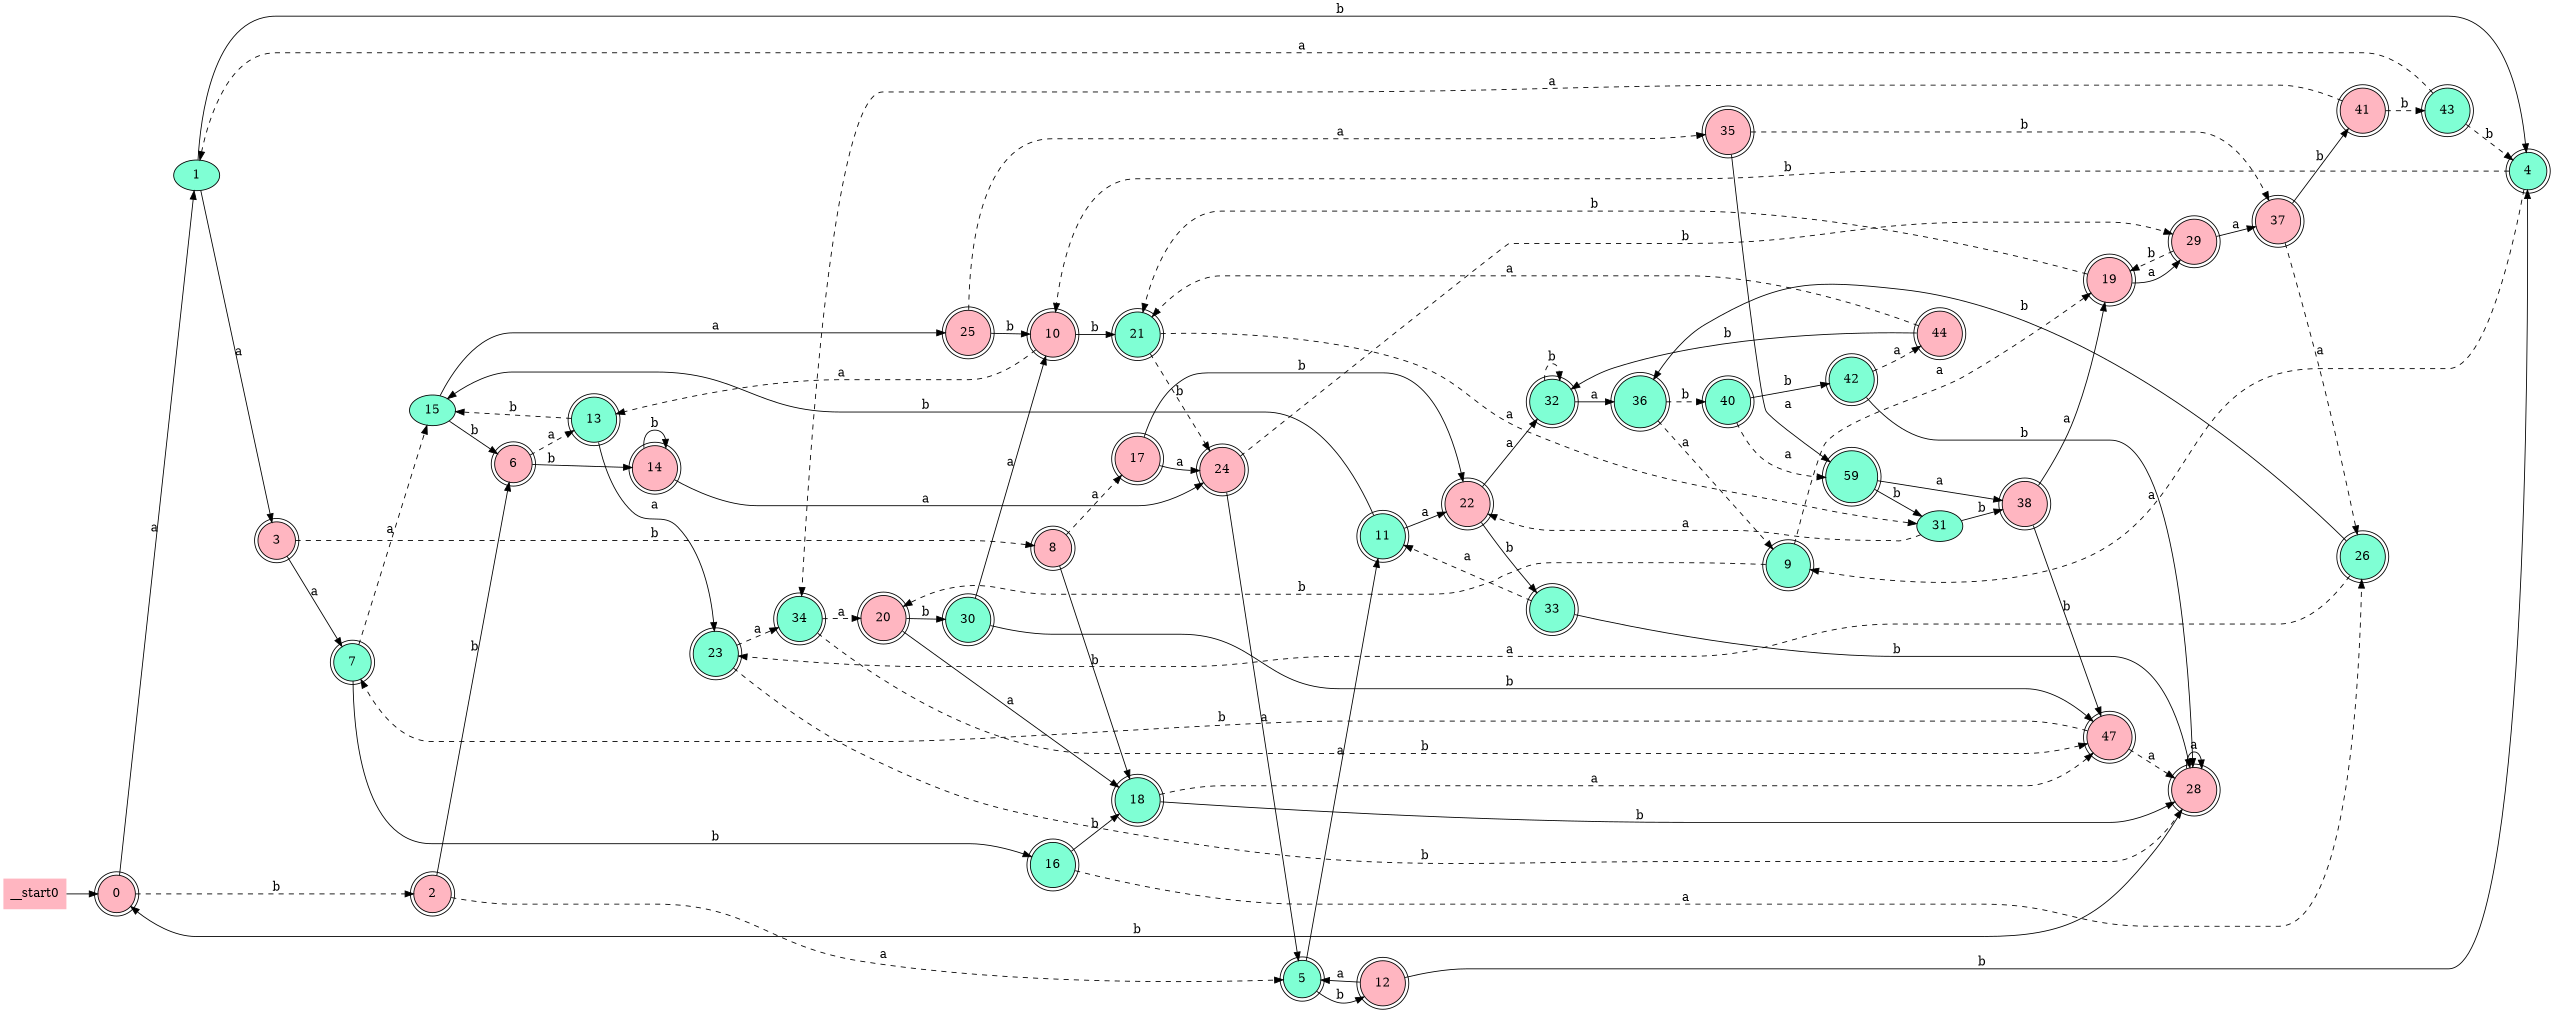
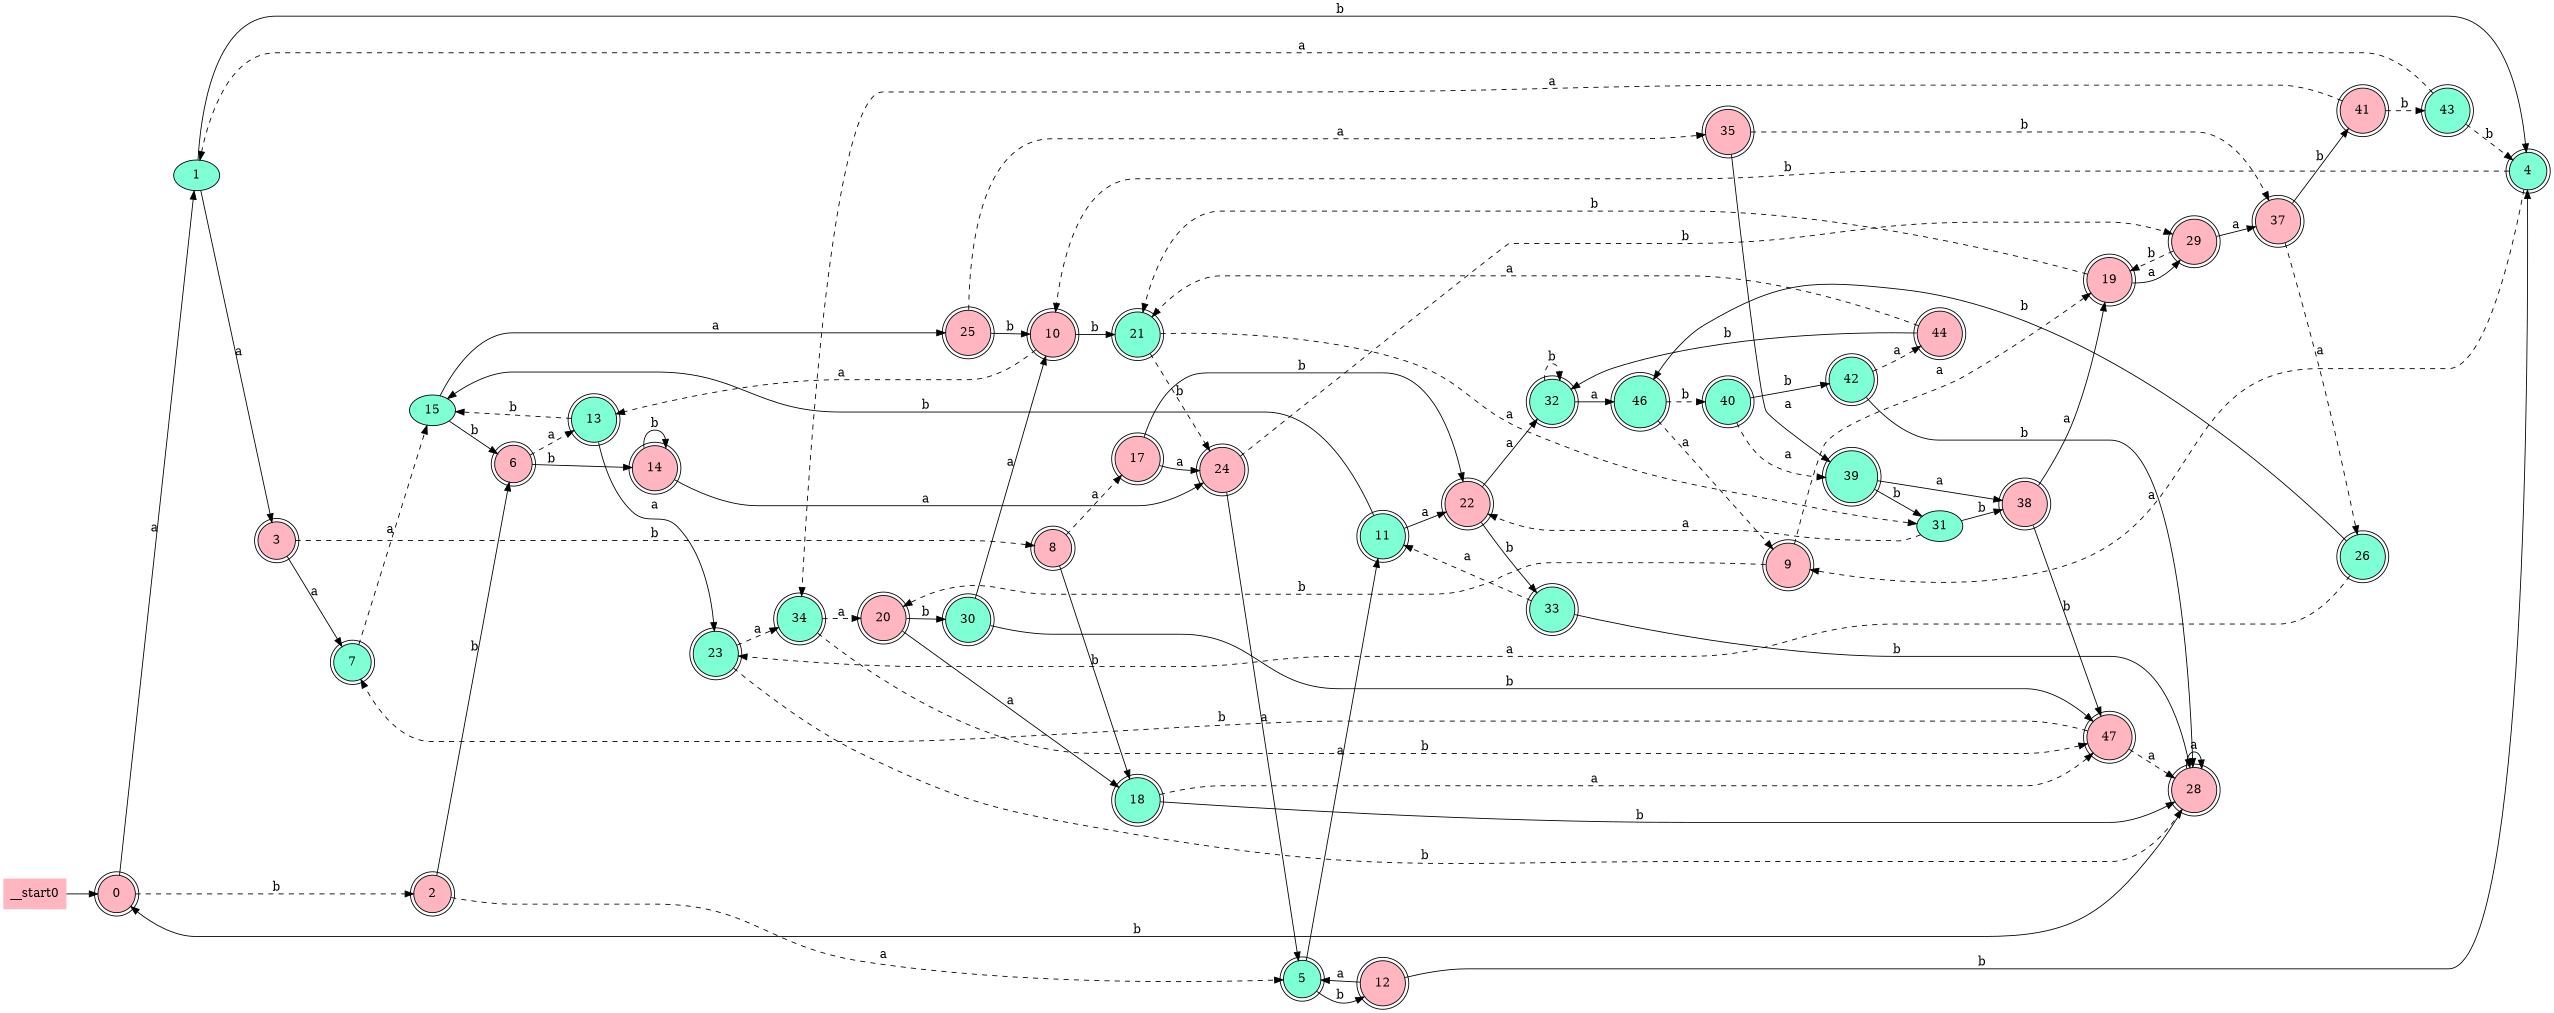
node "36": label "36" -> "46"
node "59": label "59" -> "39"
node "9": fillcolor aquamarine -> lightpink
node "16": removed
